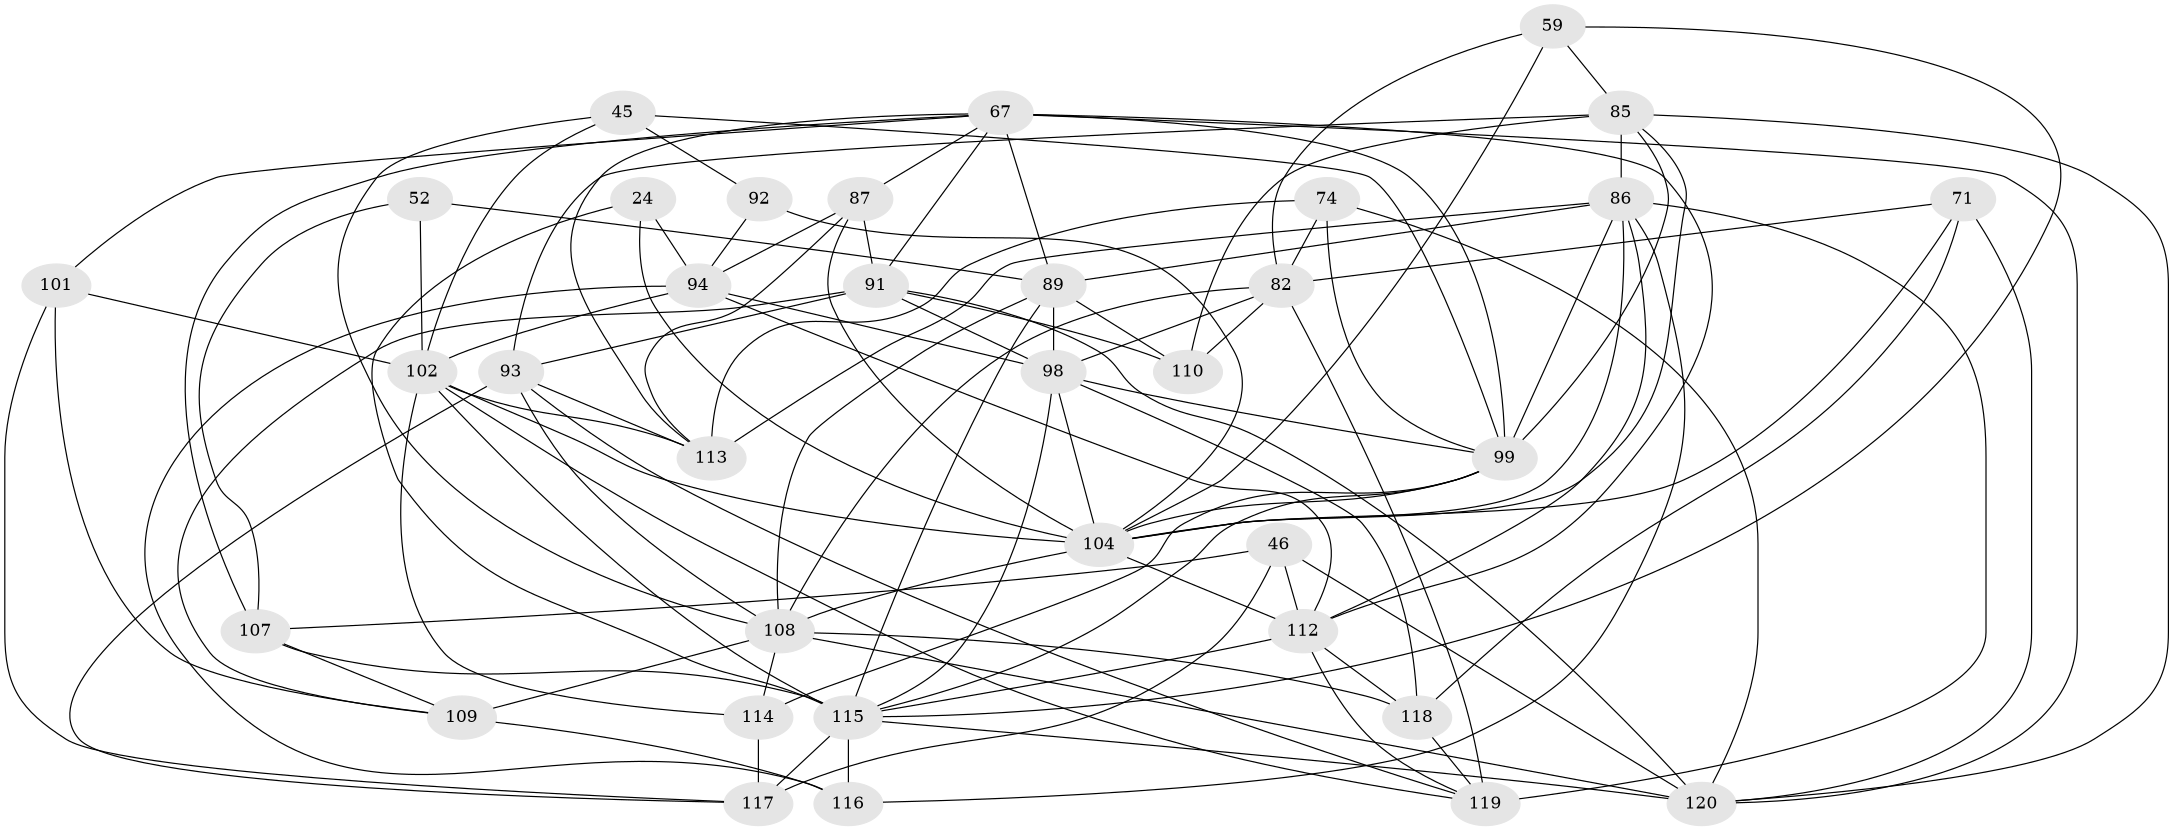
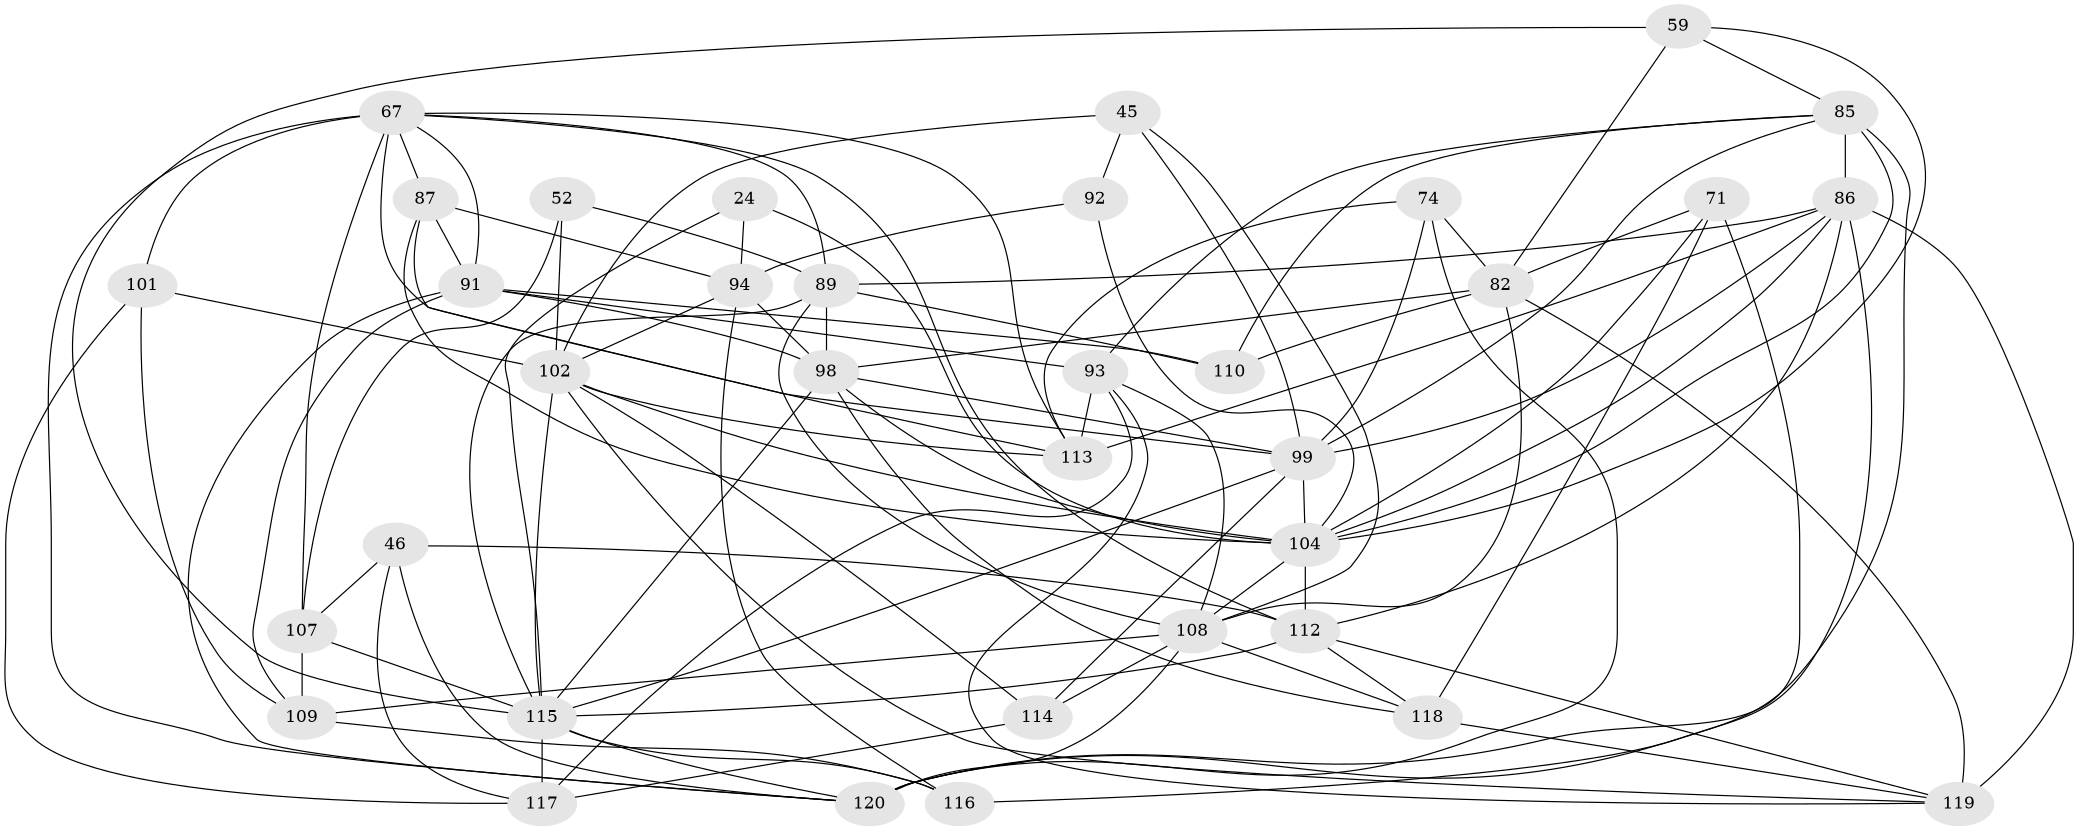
edge "94" -- "112": removed
